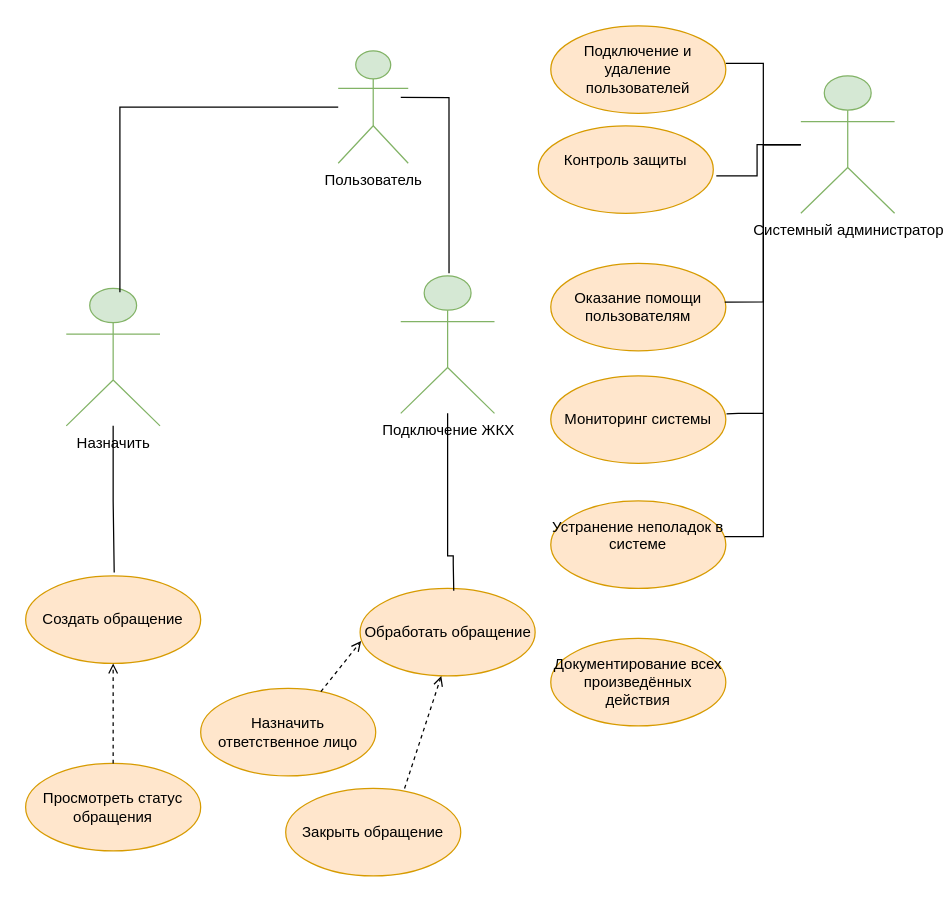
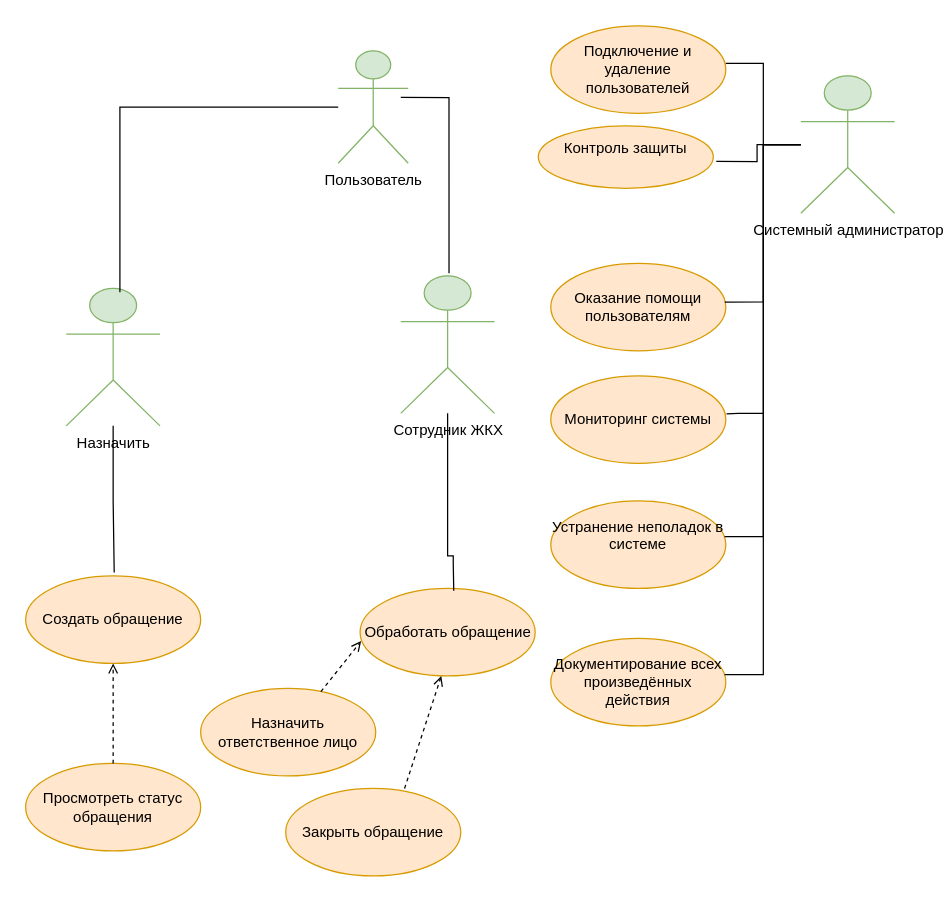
node "Контроль защиты": size 175x88 -> 175x63
node "Подключение ЖКХ": label "Подключение ЖКХ" -> "Сотрудник ЖКХ"
edge "Системный администратор" -- "Документирование всех произведённых действия": added
